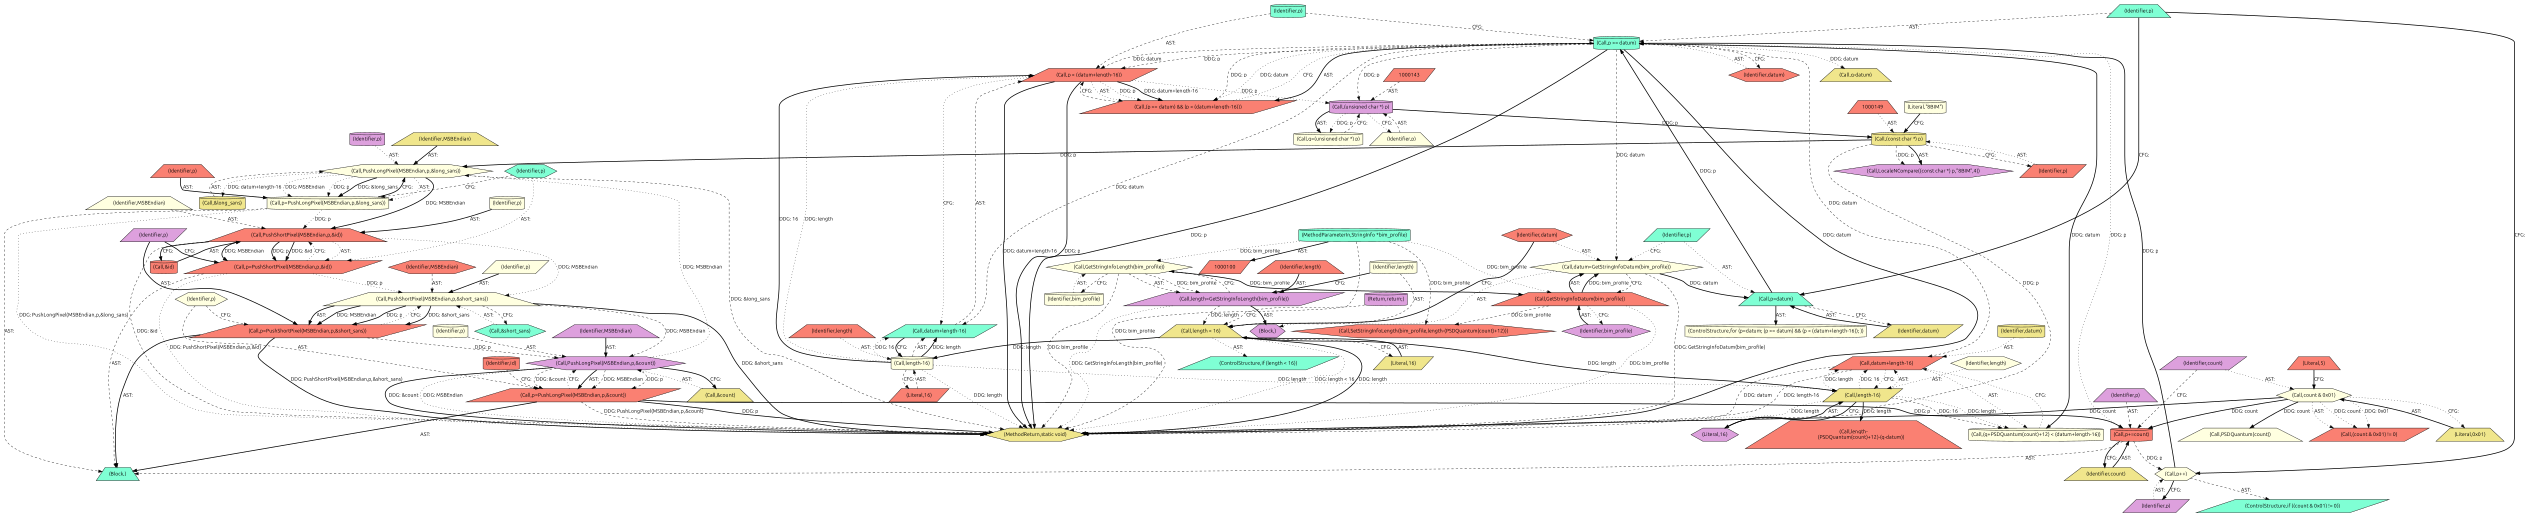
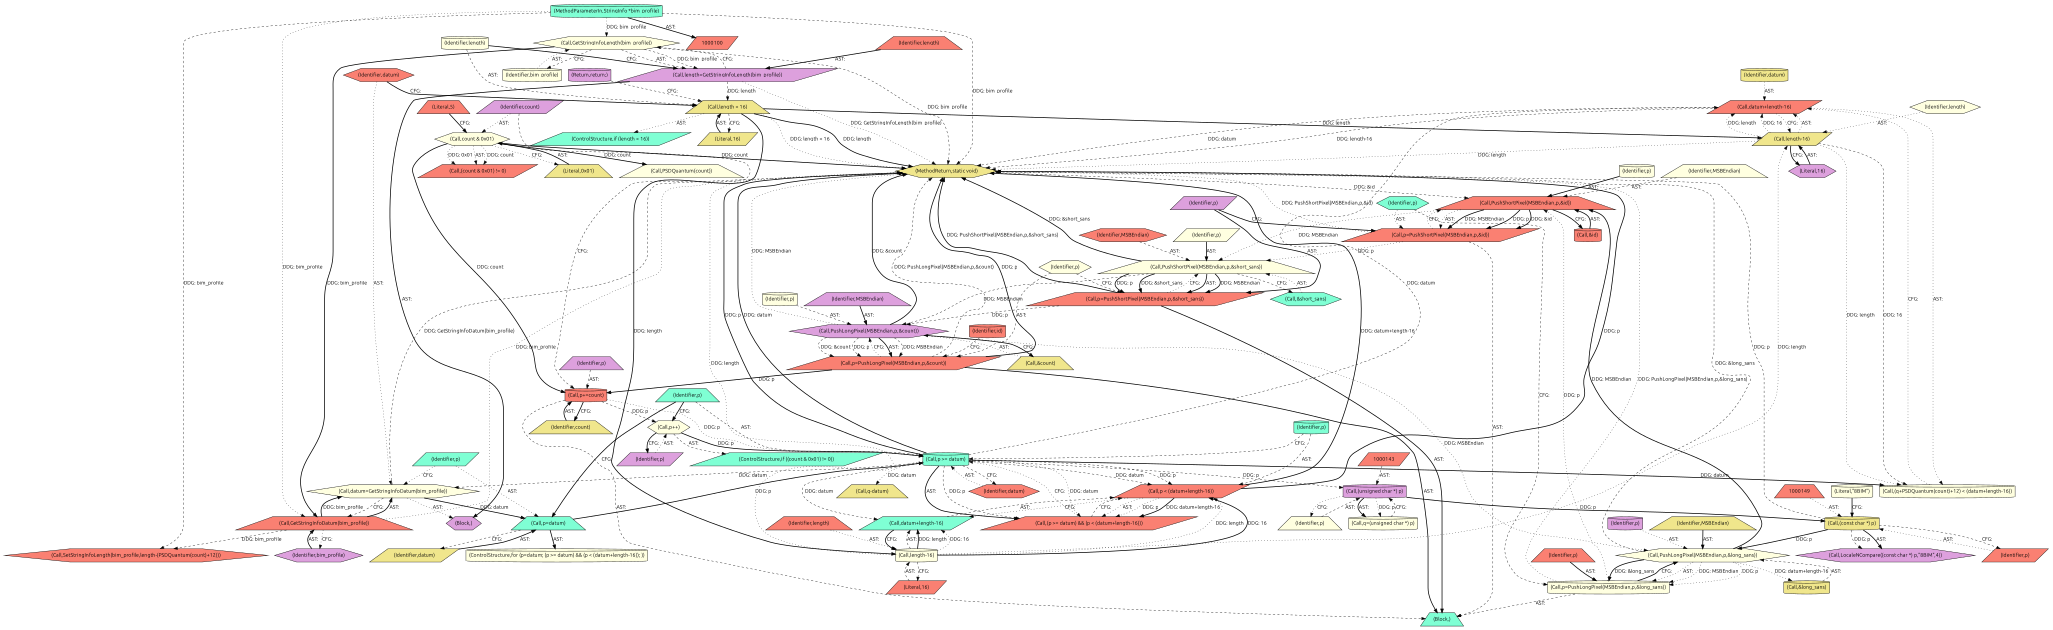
edge "(Call,p < (datum+length-16))" -> "(Call,(unsigned char *) p)": removed, label "DDG: p"
edge "(Call,PushShortPixel(MSBEndian,p,&id))" -> "(MethodReturn,static void)": reversed
node "(Call,length- (PSDQuantum(count)+12)-(q-datum))": removed
